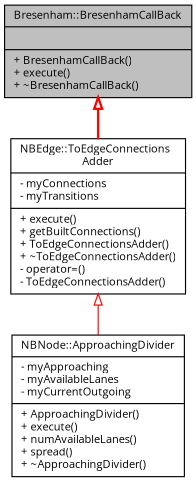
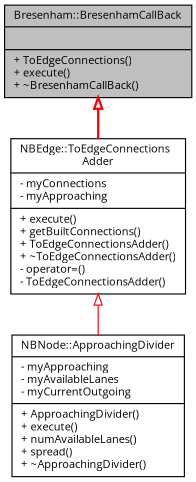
node "Bresenham::BresenhamCallBack": text "+ BresenhamCallBack()" -> "+ ToEdgeConnections()"
node "NBEdge::ToEdgeConnections": text "- myTransitions" -> "- myApproaching"
